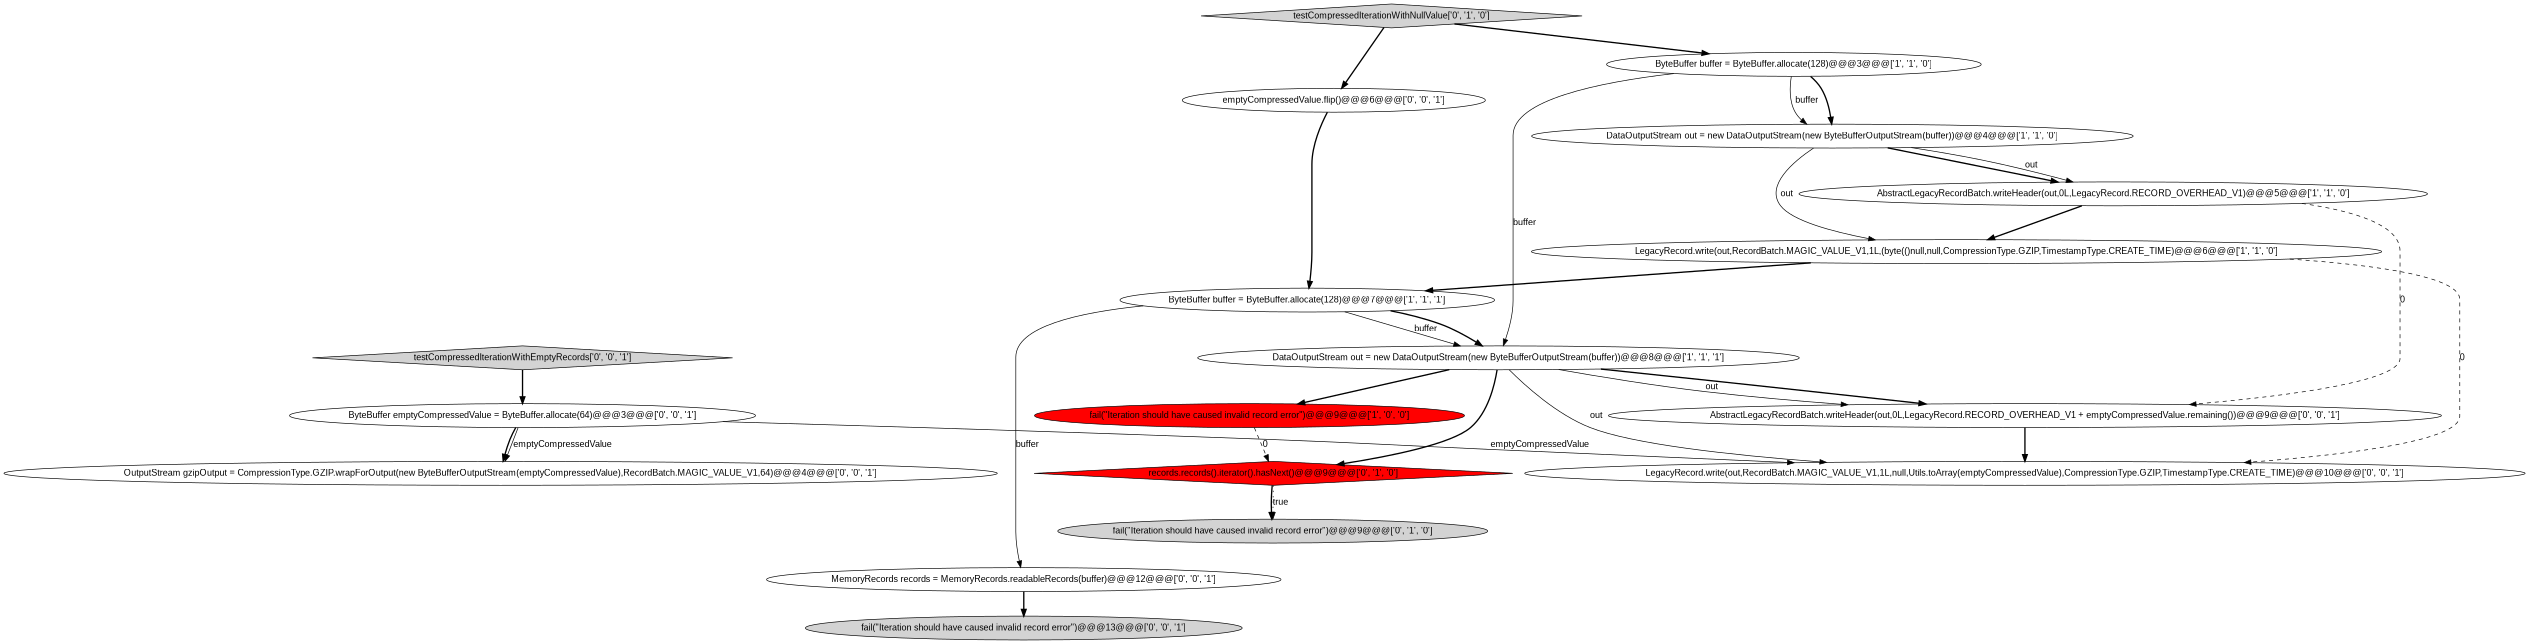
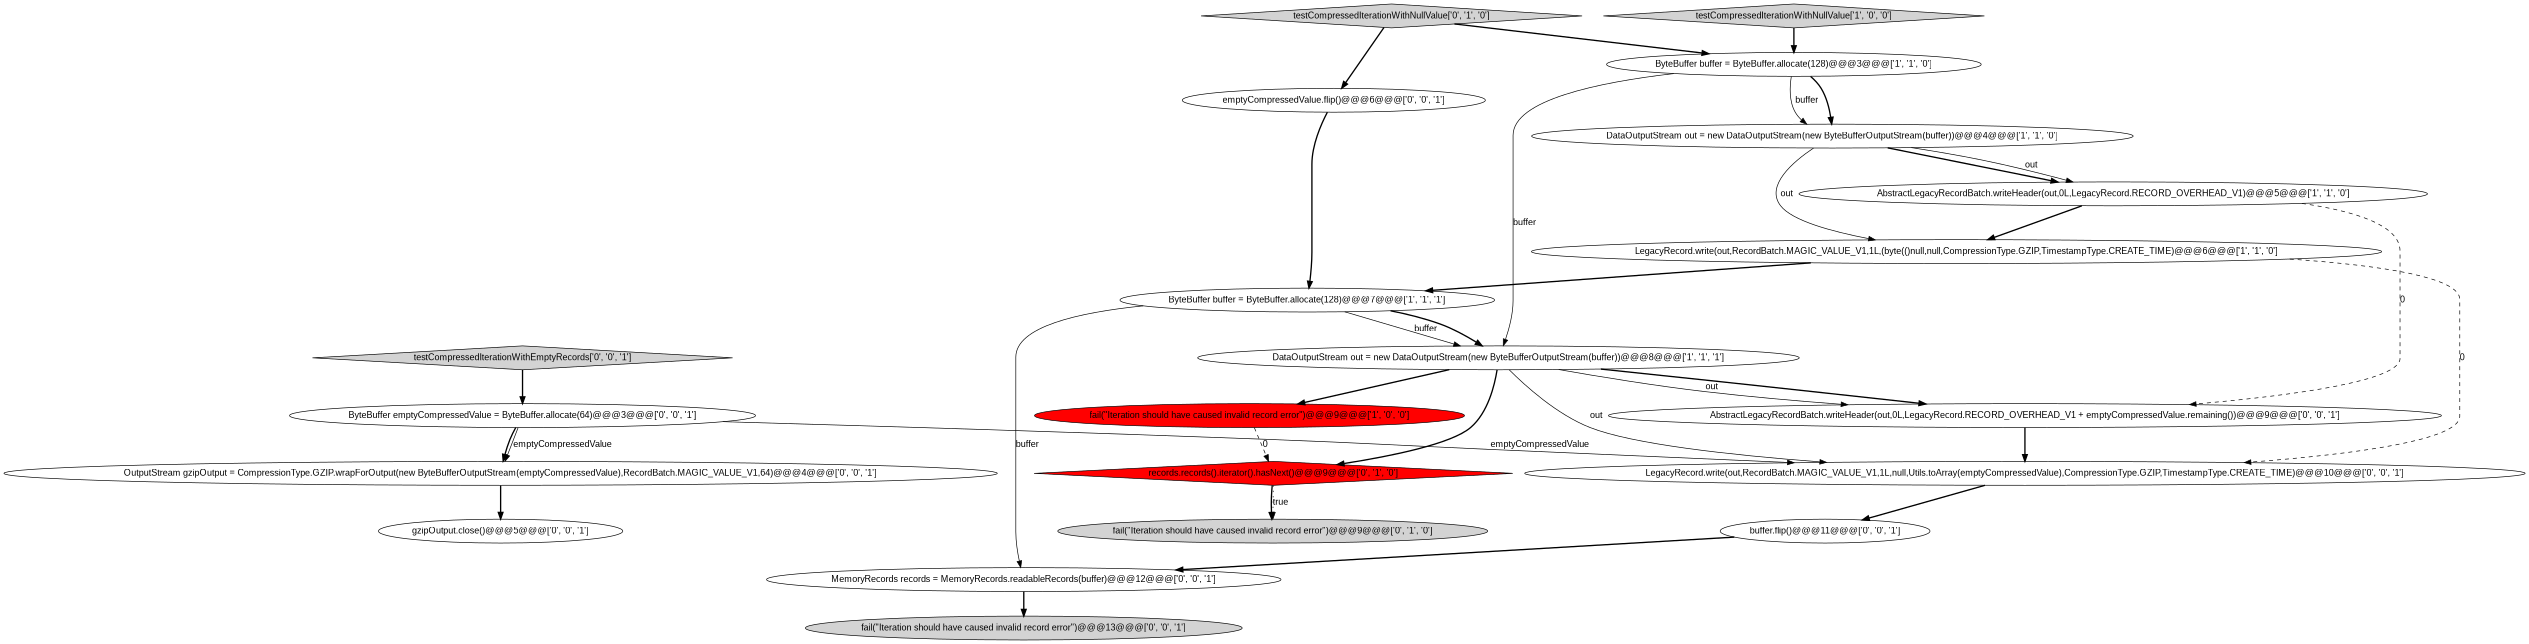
node "testCompressedIterationWithNullValue['1', '0', '0']": added
node "gzipOutput.close()@@@5@@@['0', '0', '1']": added
node "buffer.flip()@@@11@@@['0', '0', '1']": added
